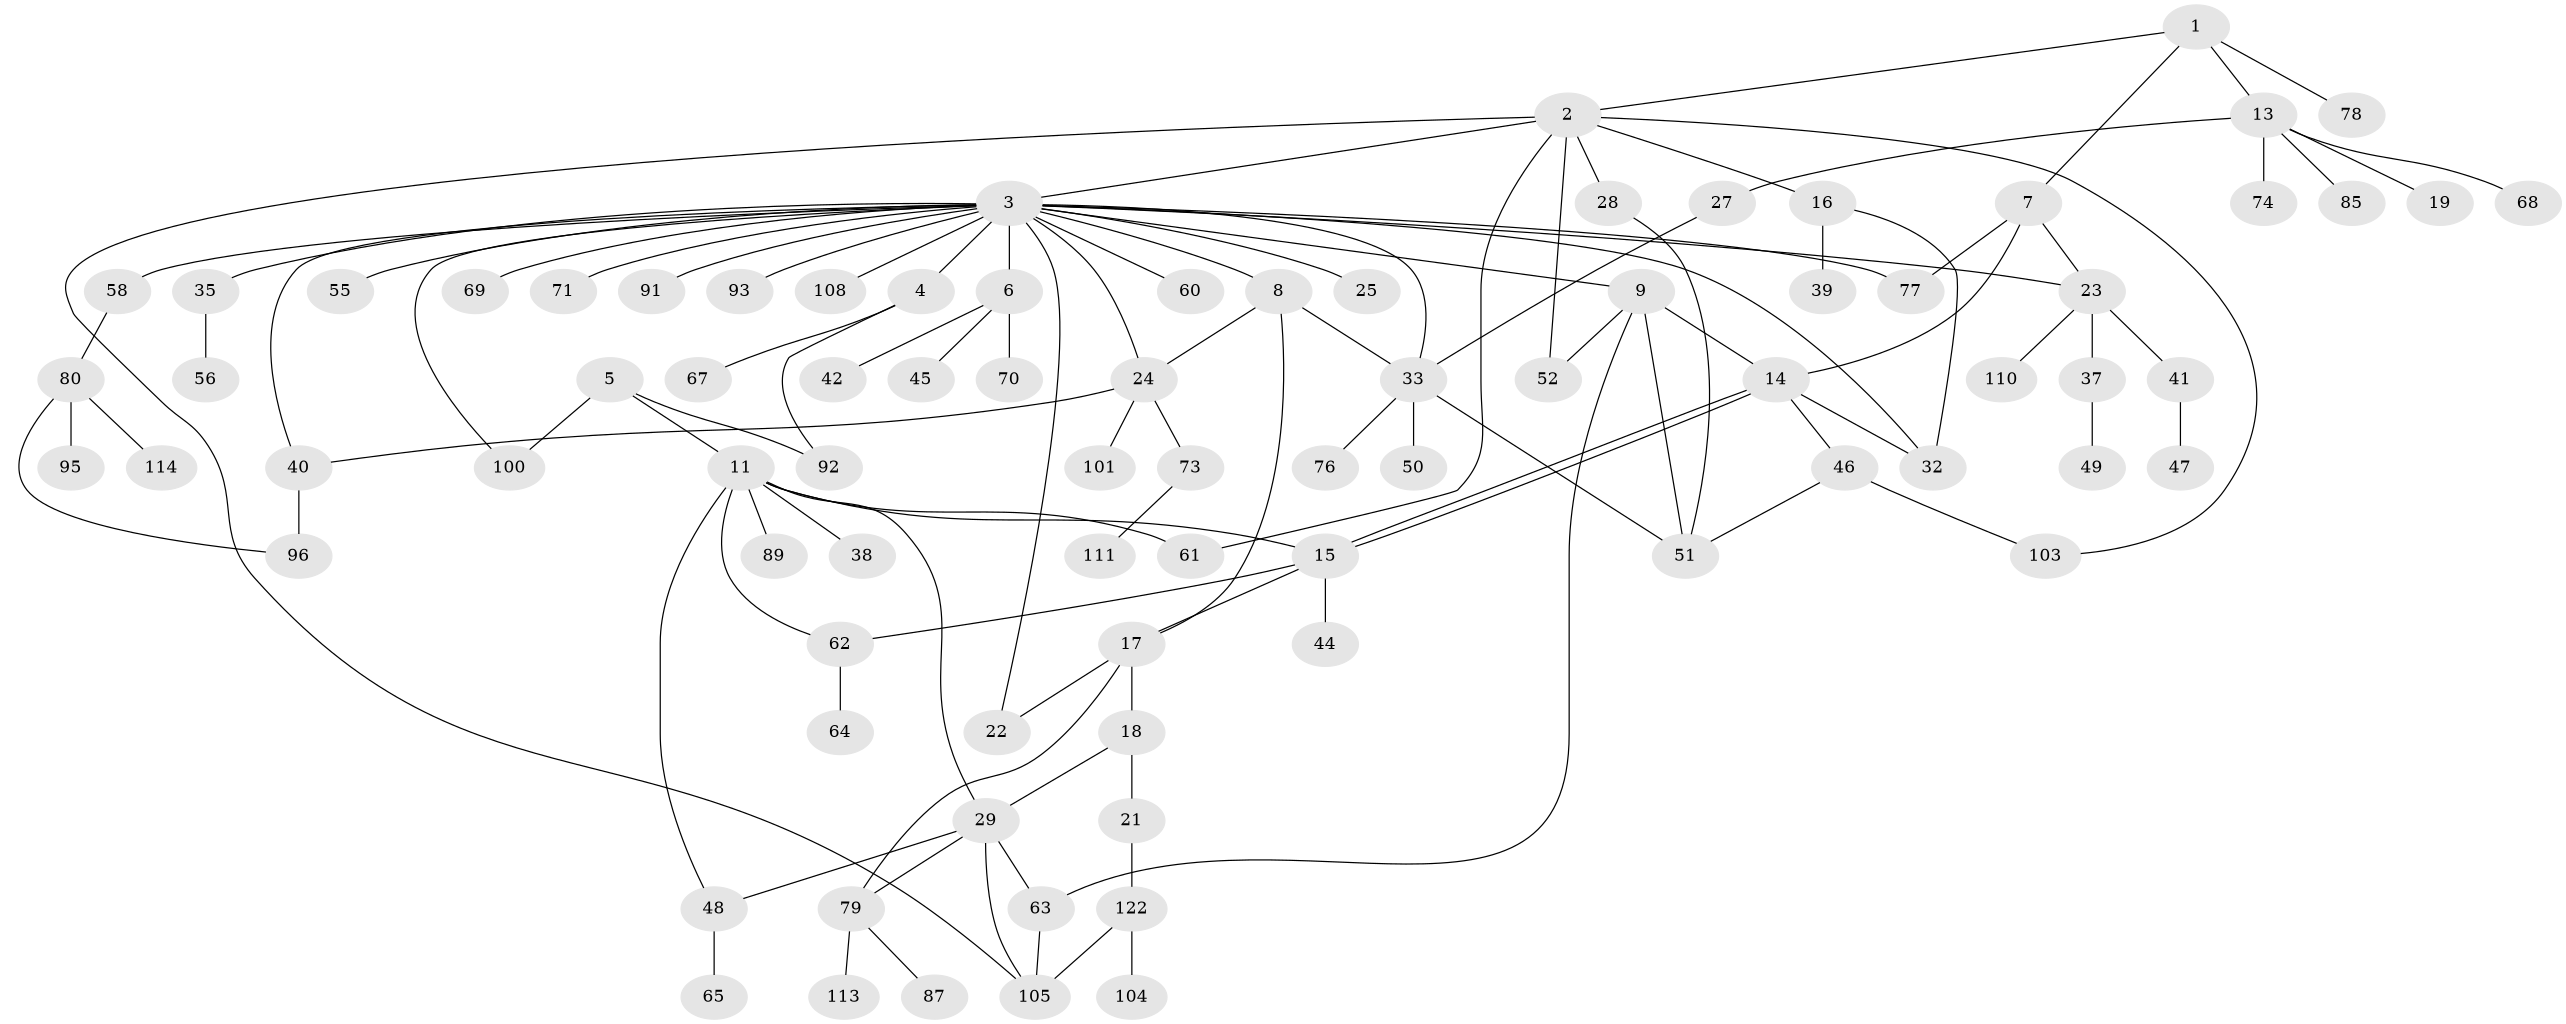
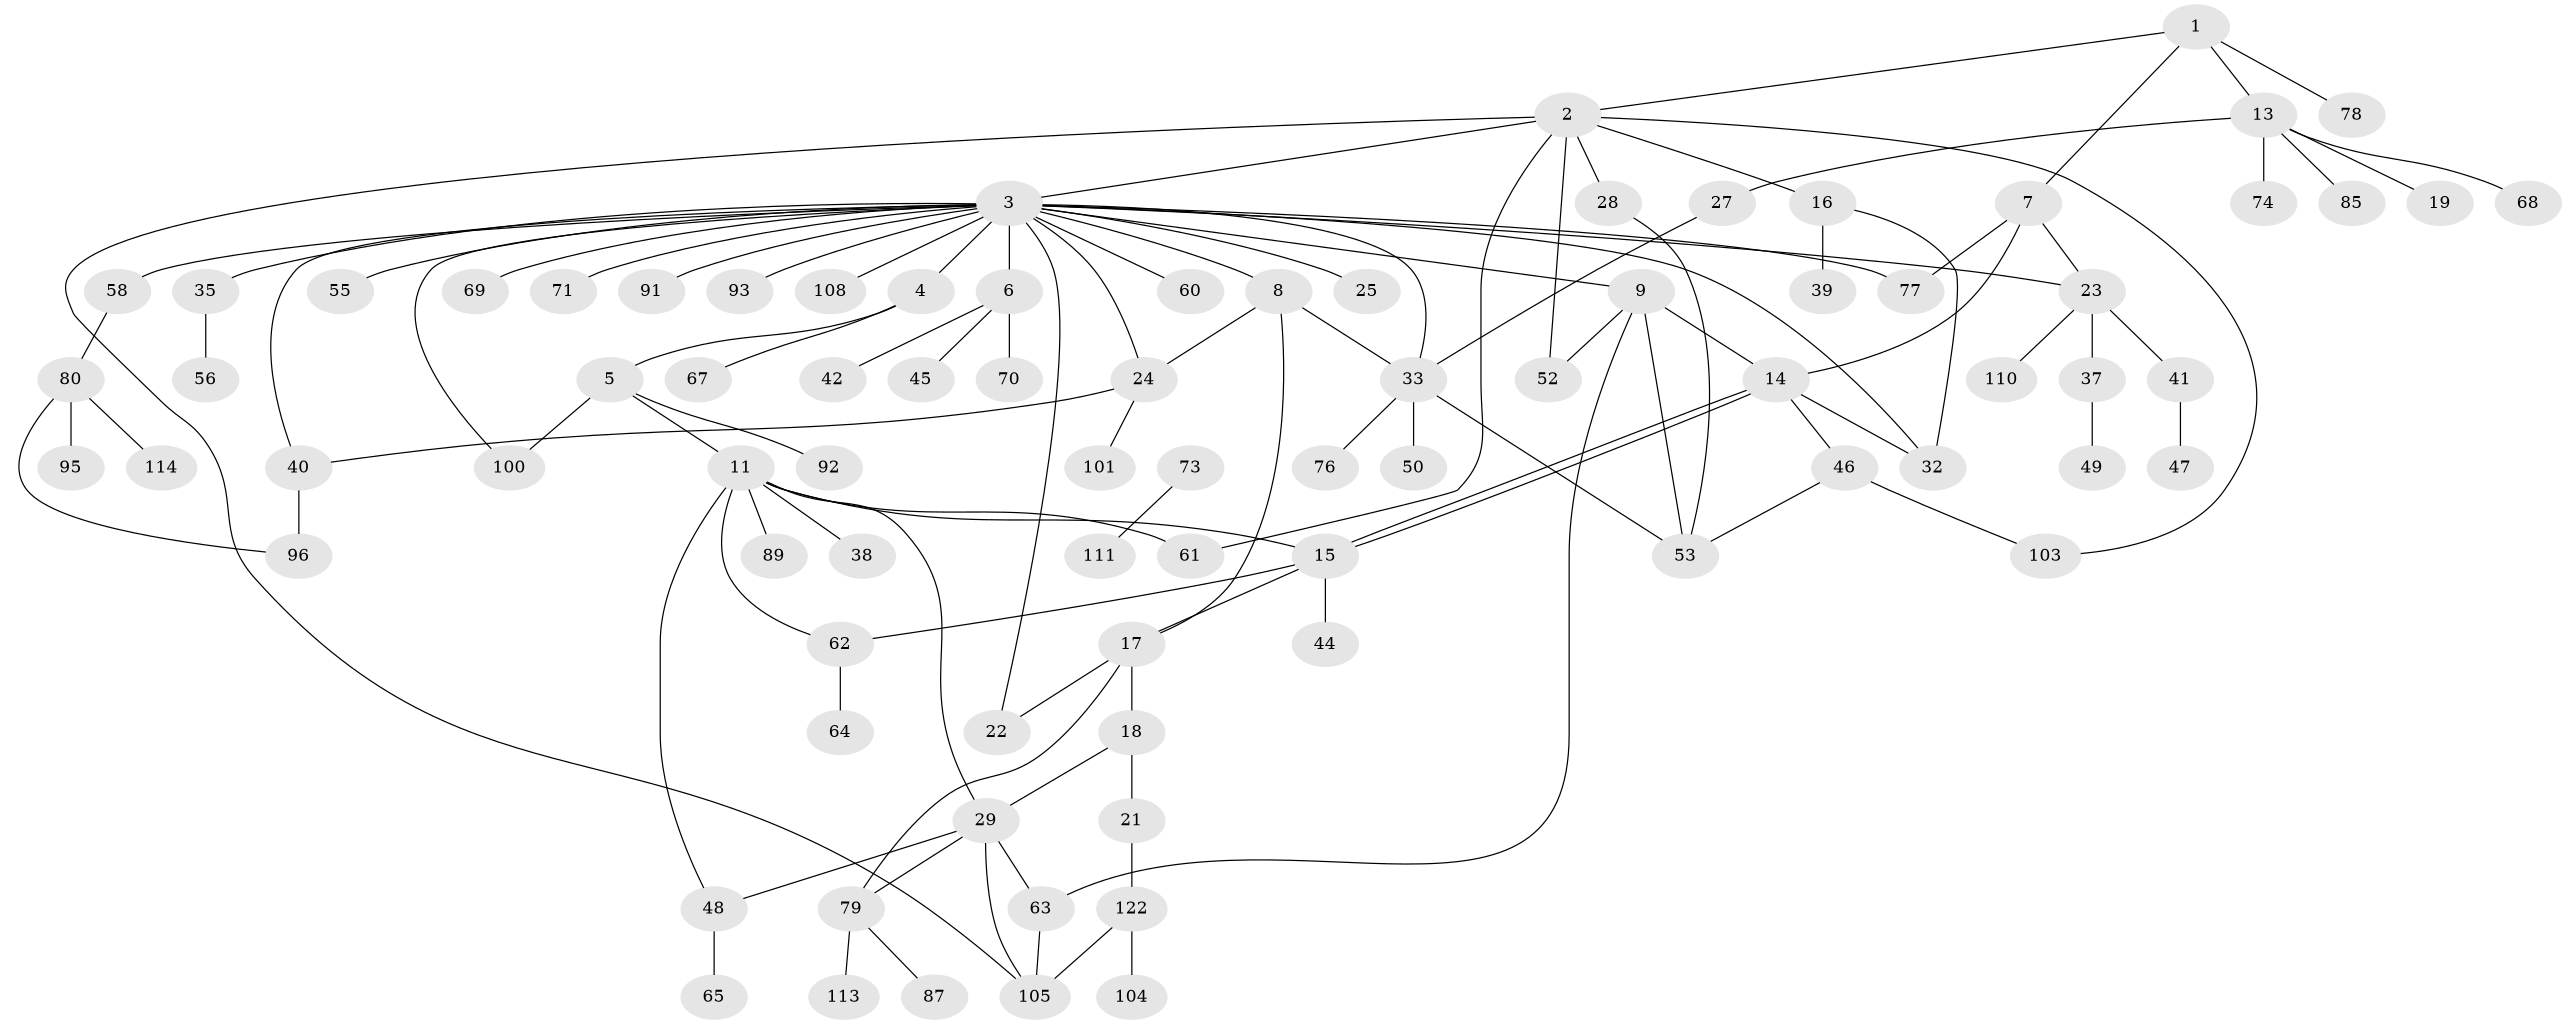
edge "4" -- "92": now "4" -- "5"
edge "24" -- "73": removed
node "51": label "51" -> "53"
